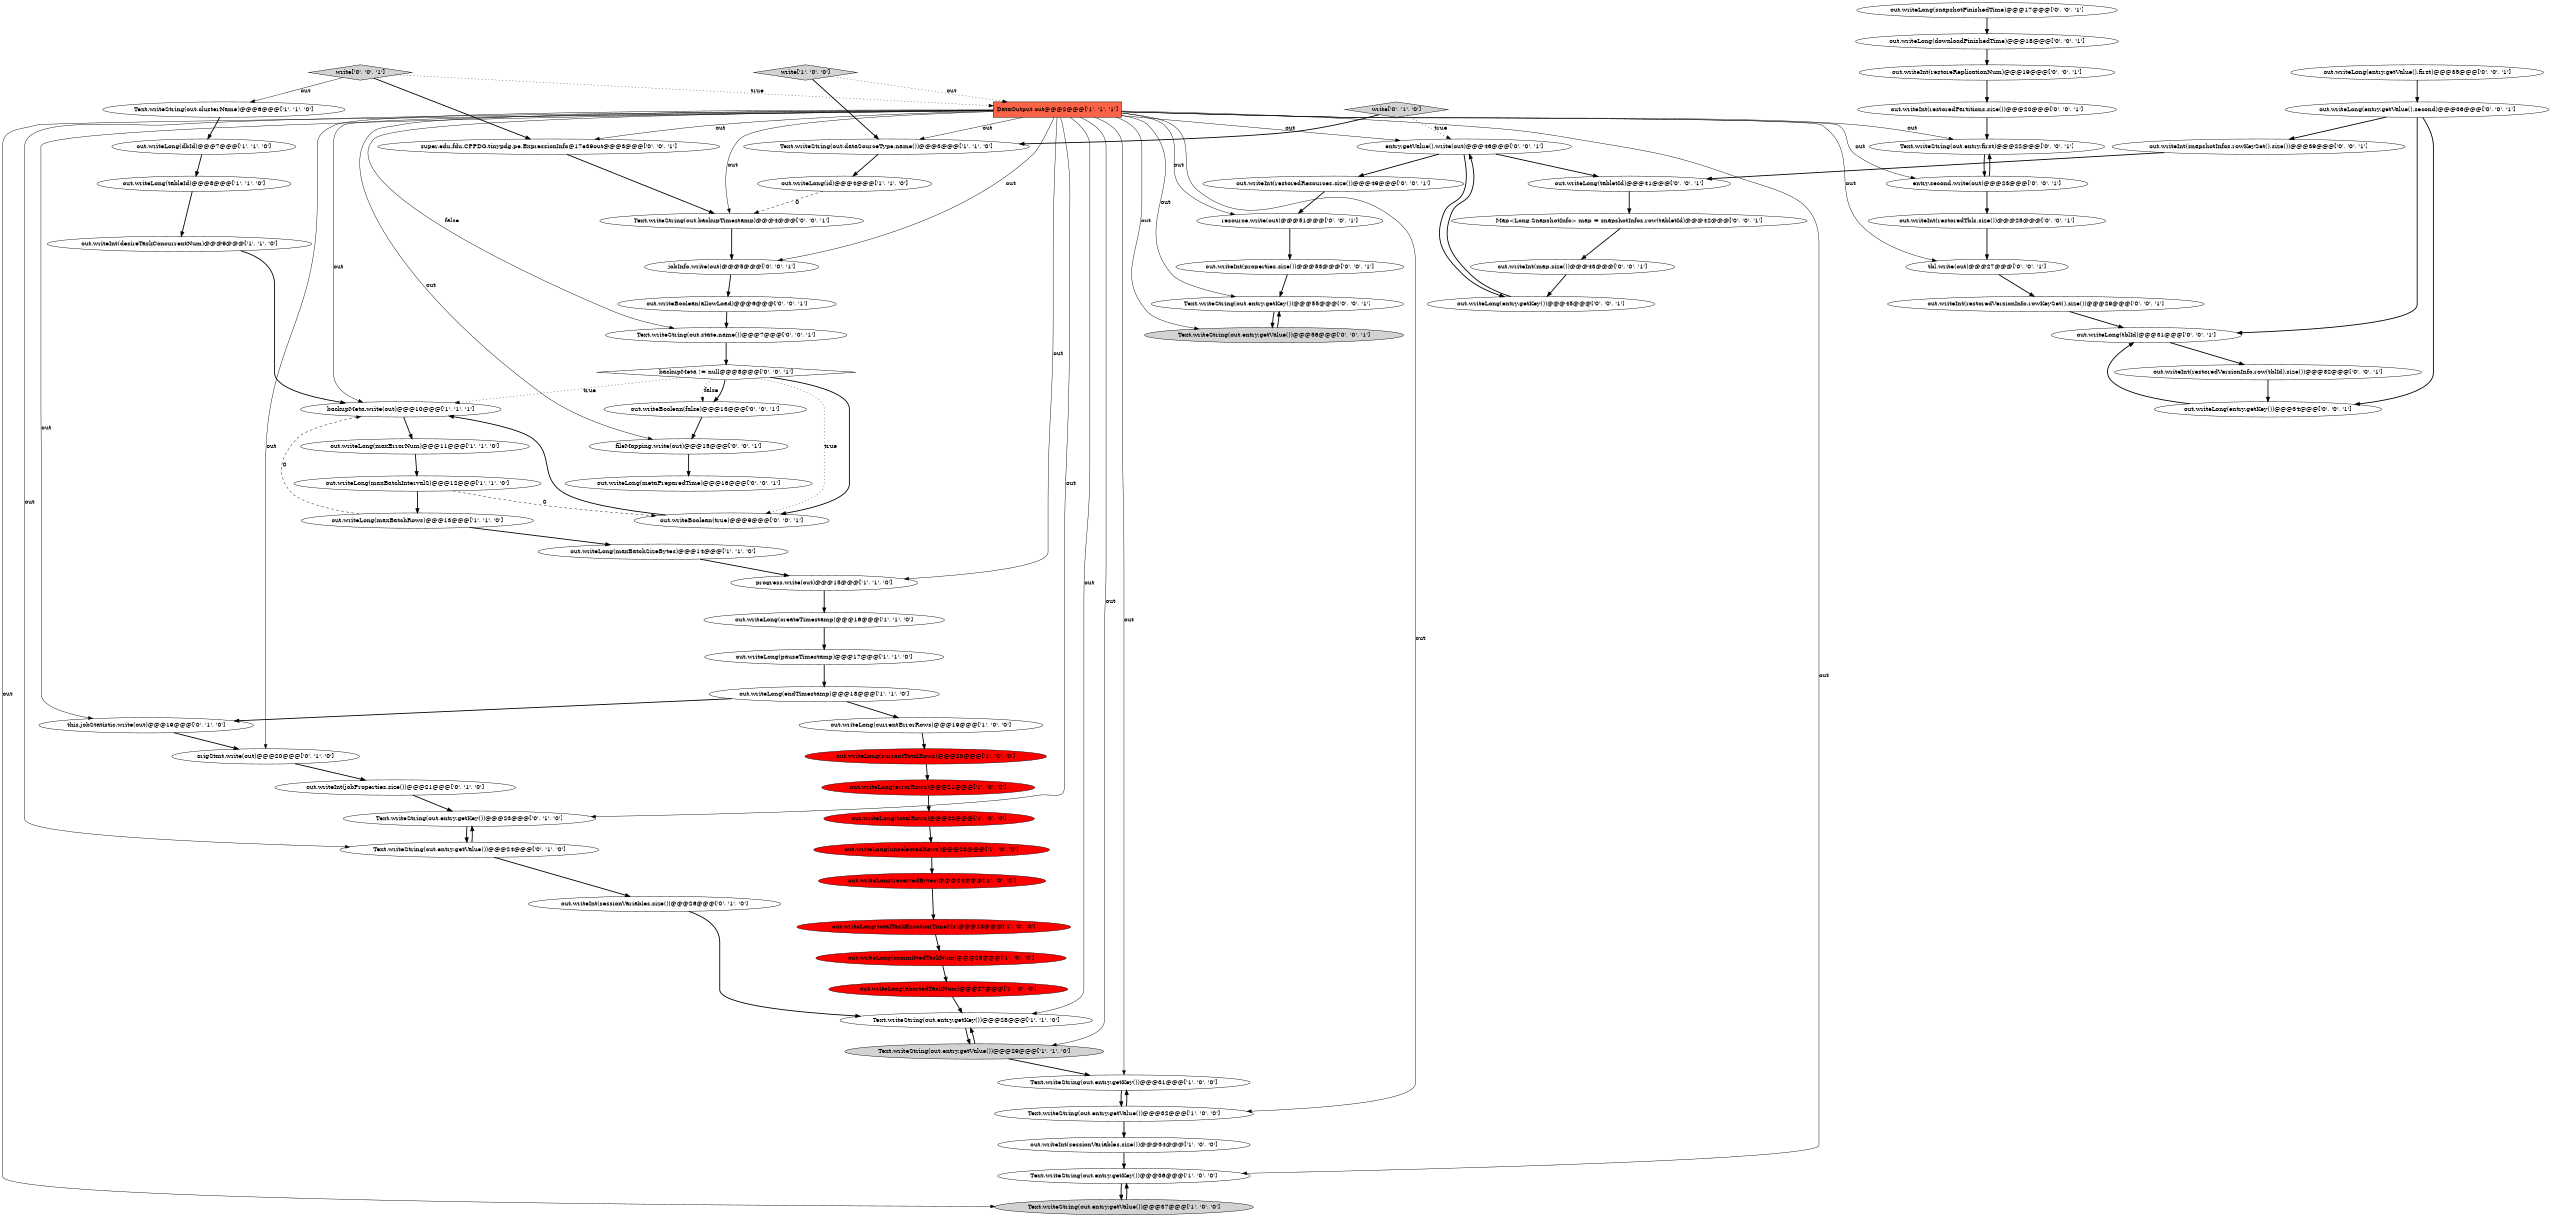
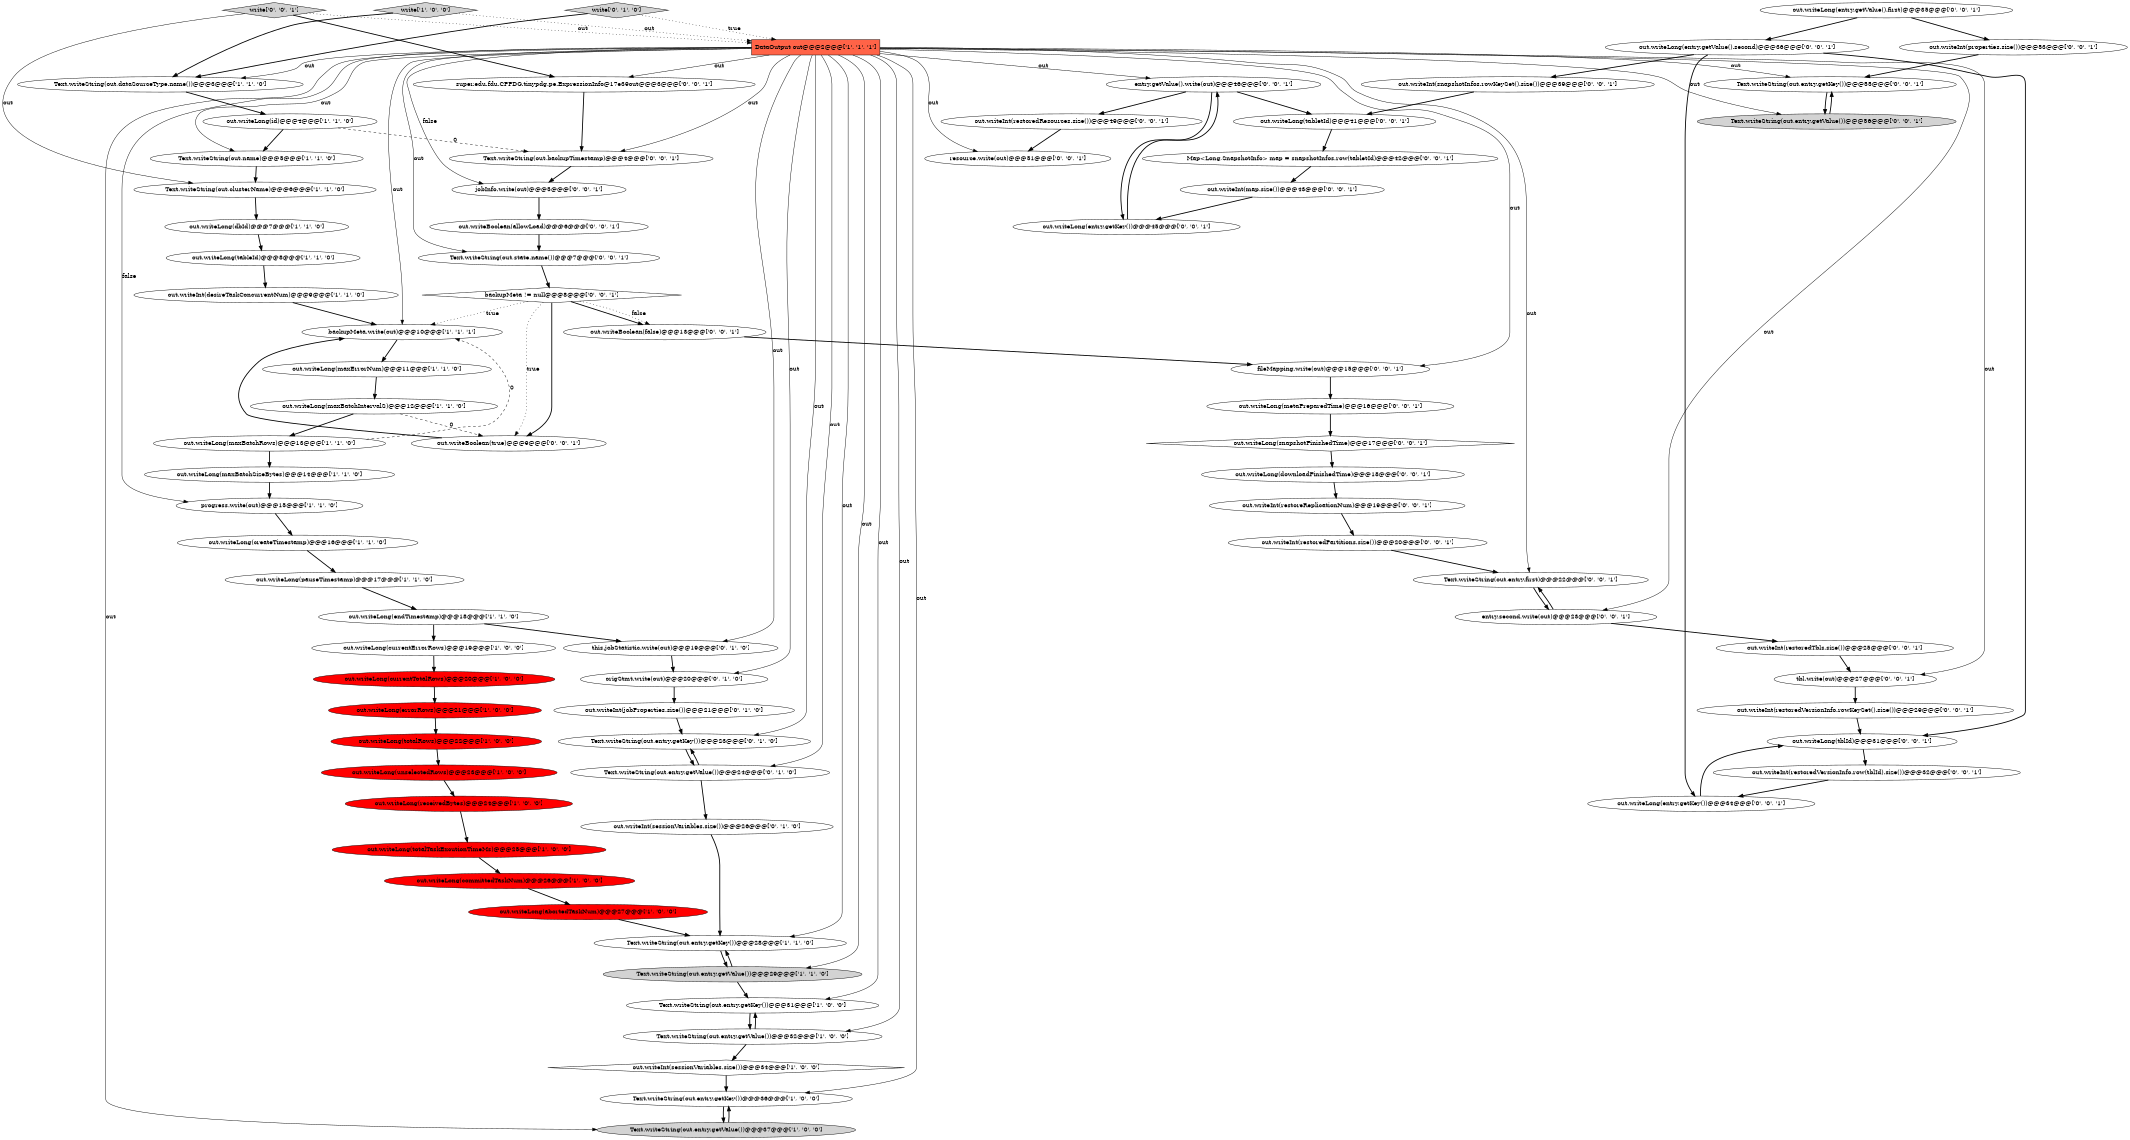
node "out.writeLong(snapshotFinishedTime)@@@17@@@['0', '0', '1']": shape ellipse -> diamond
edge "write['0', '0', '1']" -> "DataOutput out@@@2@@@['1', '1', '1']": label "true" -> "out"
edge "write['0', '1', '0']" -> "entry.getValue().write(out)@@@46@@@['0', '0', '1']": now "write['0', '1', '0']" -> "DataOutput out@@@2@@@['1', '1', '1']"
node "Text.writeString(out,name)@@@5@@@['1', '1', '0']": added
edge "DataOutput out@@@2@@@['1', '1', '1']" -> "jobInfo.write(out)@@@5@@@['0', '0', '1']": label "out" -> "false"
edge "DataOutput out@@@2@@@['1', '1', '1']" -> "Text.writeString(out,state.name())@@@7@@@['0', '0', '1']": label "false" -> "out"
edge "resource.write(out)@@@51@@@['0', '0', '1']" -> "out.writeInt(properties.size())@@@53@@@['0', '0', '1']": now "out.writeLong(entry.getValue().first)@@@35@@@['0', '0', '1']" -> "out.writeInt(properties.size())@@@53@@@['0', '0', '1']"
edge "DataOutput out@@@2@@@['1', '1', '1']" -> "progress.write(out)@@@15@@@['1', '1', '0']": label "out" -> "false"
edge "out.writeLong(metaPreparedTime)@@@16@@@['0', '0', '1']" -> "out.writeLong(snapshotFinishedTime)@@@17@@@['0', '0', '1']": added
node "out.writeInt(sessionVariables.size())@@@34@@@['1', '0', '0']": shape ellipse -> diamond
